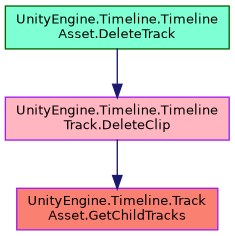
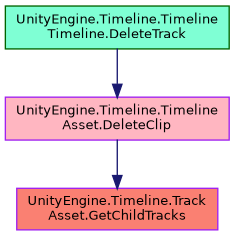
node "UnityEngine.Timeline.Timeline Asset.DeleteTrack": label "UnityEngine.Timeline.Timeline Asset.DeleteTrack" -> "UnityEngine.Timeline.Timeline Timeline.DeleteTrack"
node "UnityEngine.Timeline.Timeline Track.DeleteClip": label "UnityEngine.Timeline.Timeline Track.DeleteClip" -> "UnityEngine.Timeline.Timeline Asset.DeleteClip"
